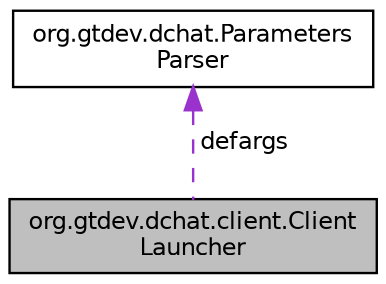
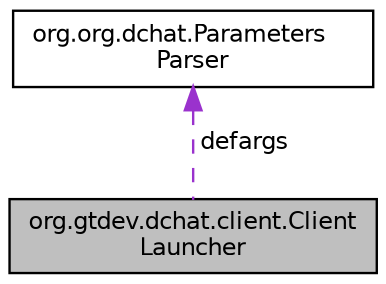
node "org.gtdev.dchat.Parameters Parser": label "org.gtdev.dchat.Parameters Parser" -> "org.org.dchat.Parameters Parser"
